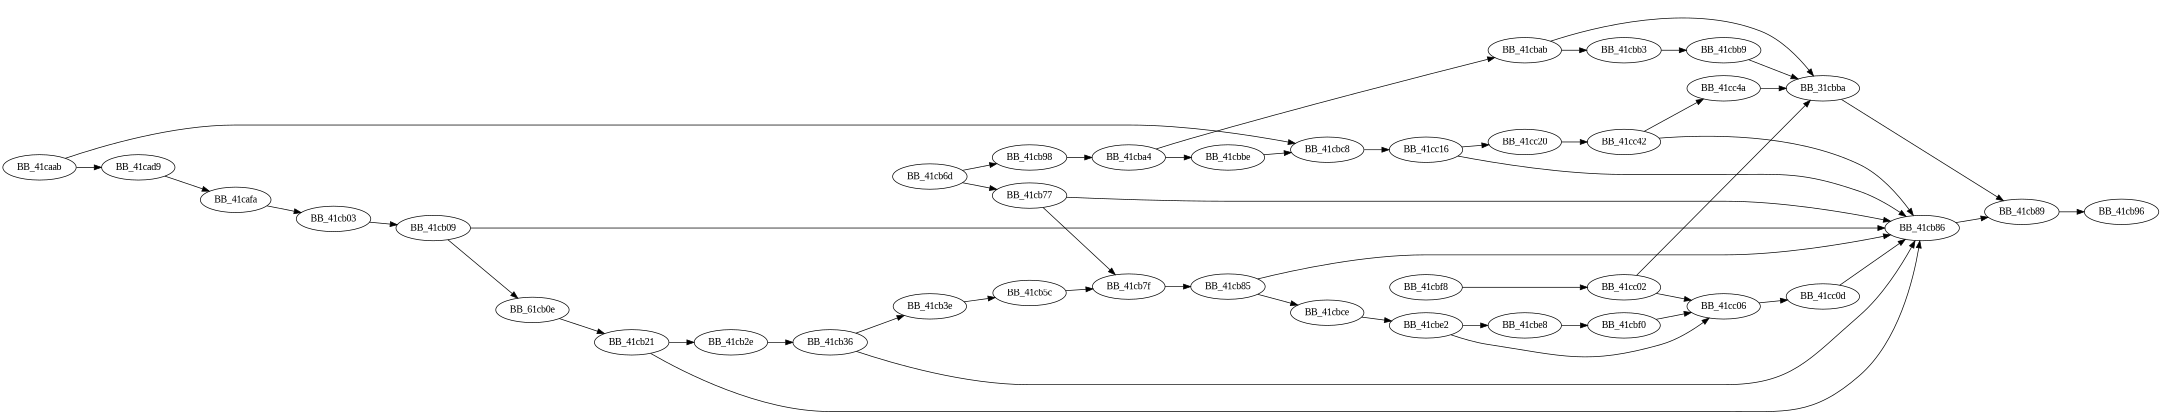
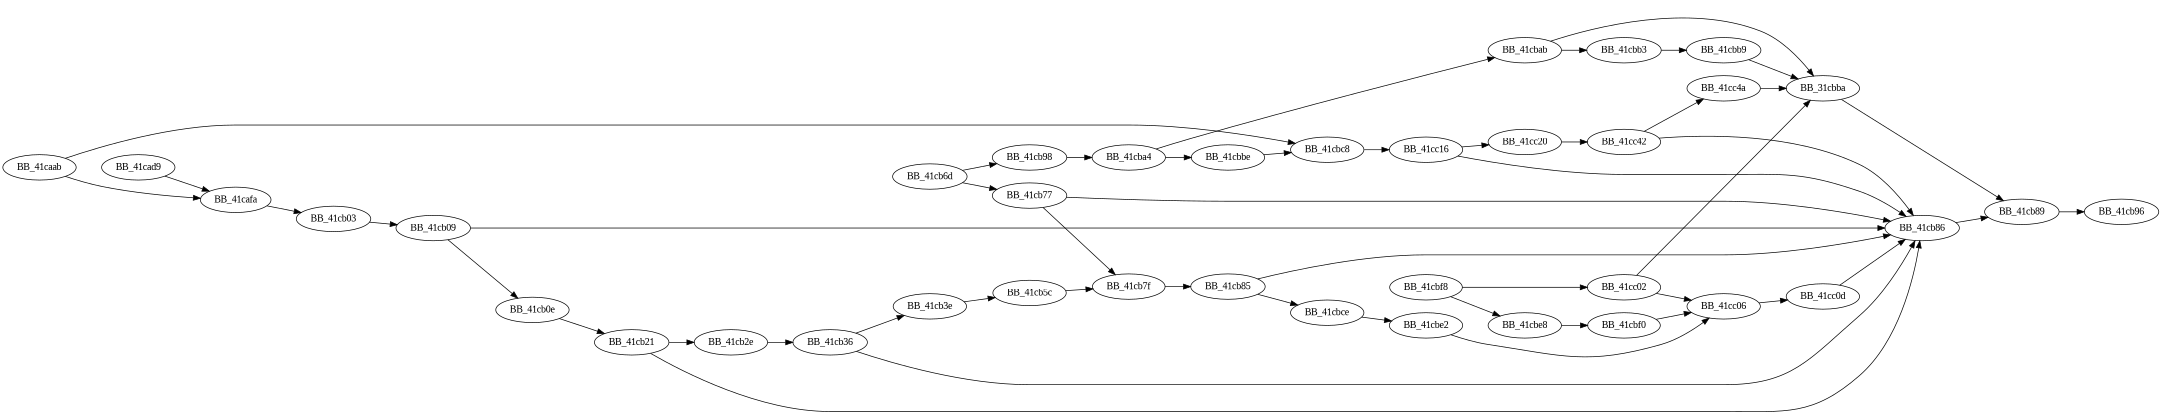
edge "BB_41caab" -> "BB_41cad9": now "BB_41caab" -> "BB_41cafa"
node "BB_61cb0e": label "BB_61cb0e" -> "BB_41cb0e"
edge "BB_41cbe2" -> "BB_41cbe8": now "BB_41cbf8" -> "BB_41cbe8"
